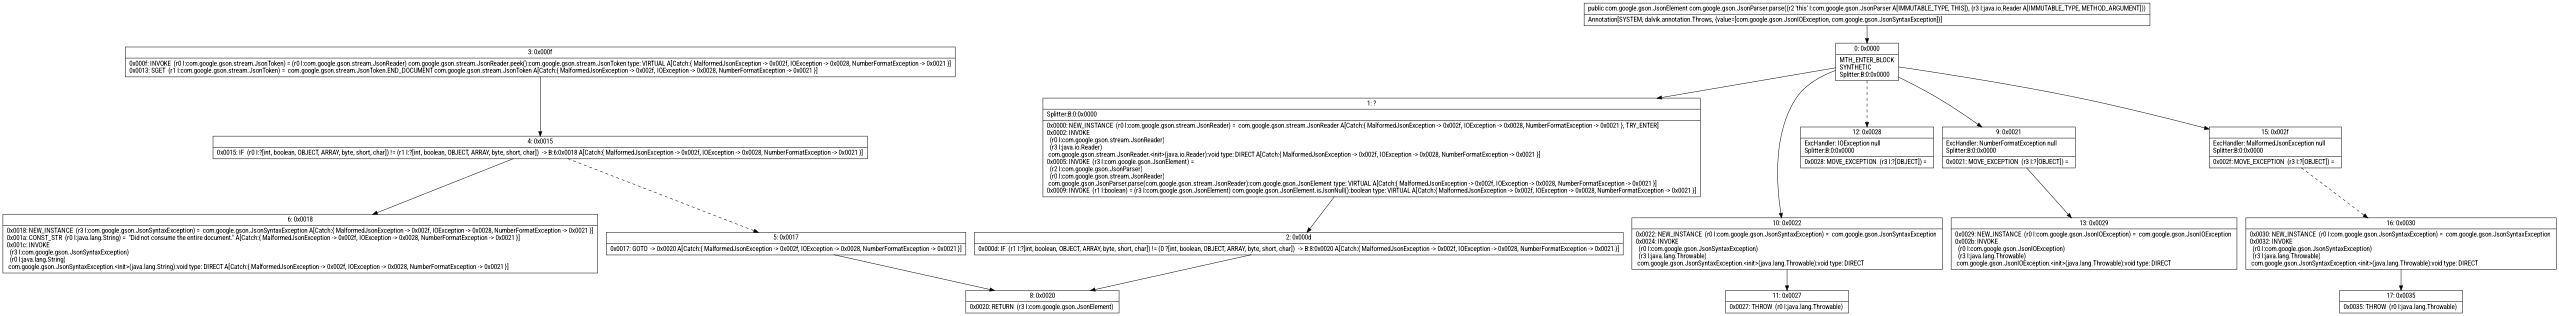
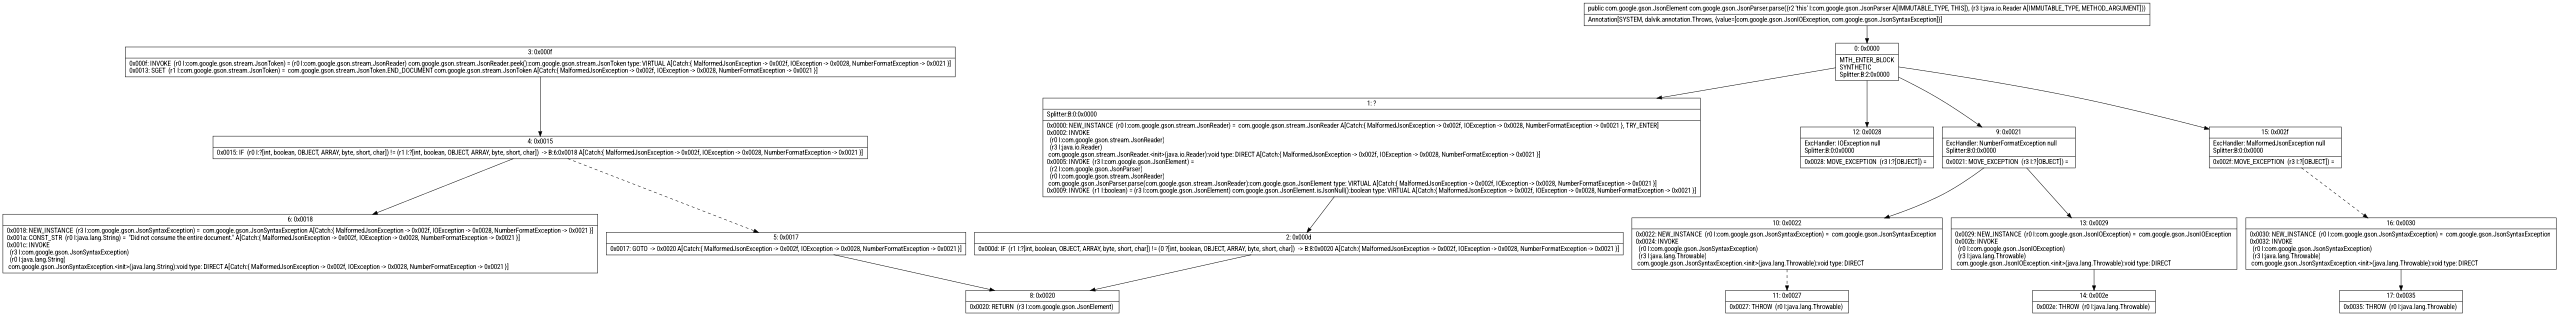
node "0: 0x0000": text "Splitter:B:0:0x0000" -> "Splitter:B:2:0x0000"
edge "0: 0x0000" -> "12: 0x0028": style dashed -> solid
edge "0: 0x0000" -> "10: 0x0022": now "9: 0x0021" -> "10: 0x0022"
edge "10: 0x0022" -> "11: 0x0027": style solid -> dashed
node "14: 0x002e": added
